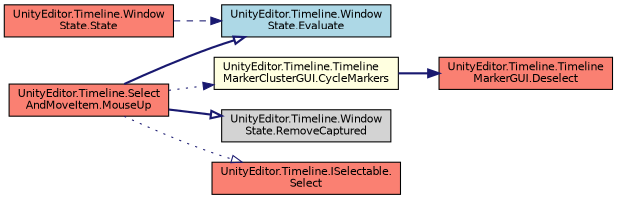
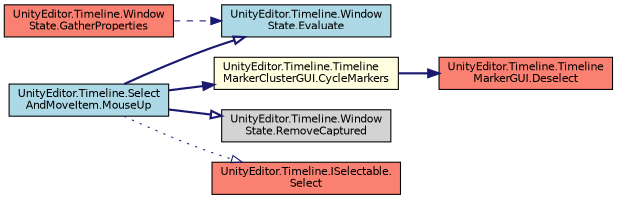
node "UnityEditor.Timeline.Window State.State": label "UnityEditor.Timeline.Window State.State" -> "UnityEditor.Timeline.Window State.GatherProperties"
edge "UnityEditor.Timeline.Select AndMoveItem.MouseUp" -> "UnityEditor.Timeline.Timeline MarkerClusterGUI.CycleMarkers": style dotted -> bold
node "UnityEditor.Timeline.Select AndMoveItem.MouseUp": fillcolor salmon -> lightblue
